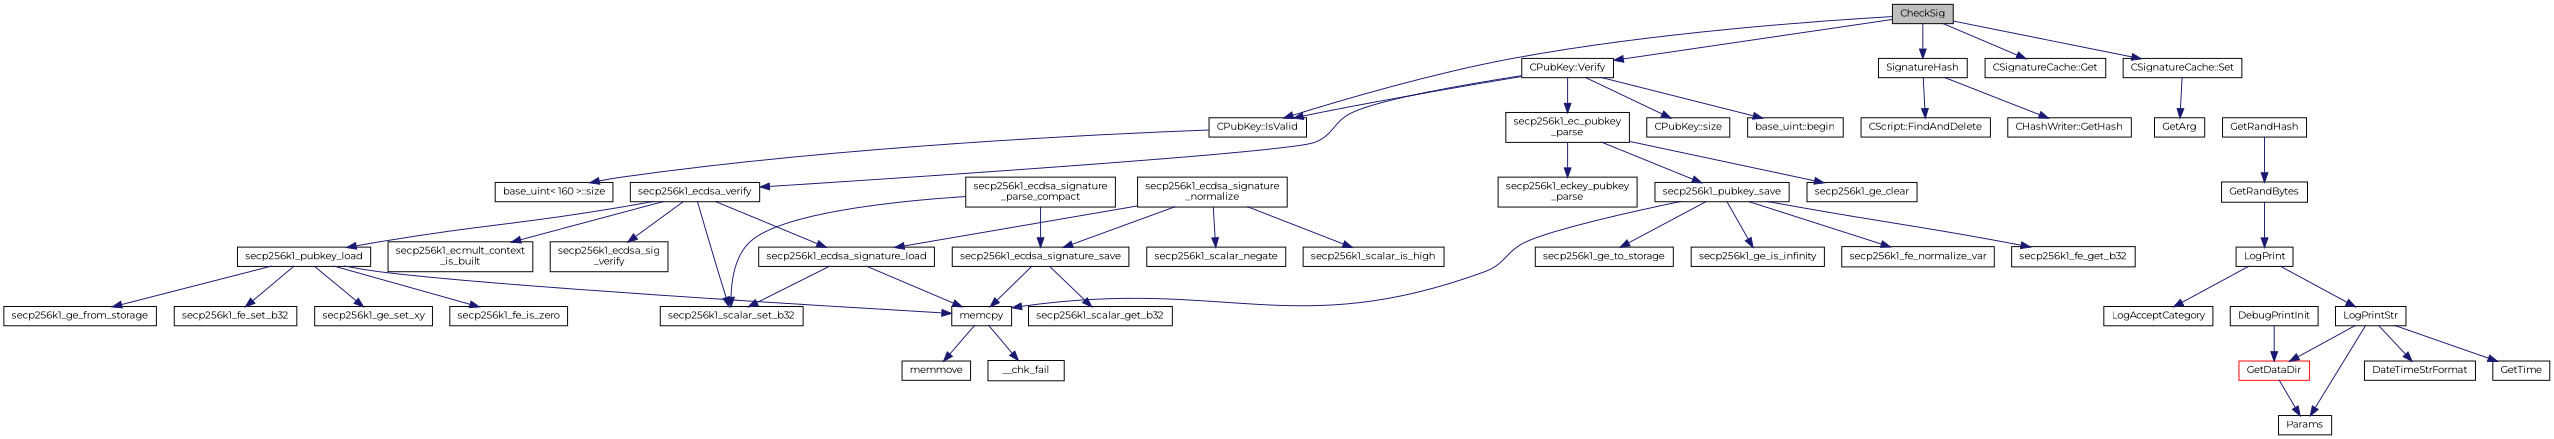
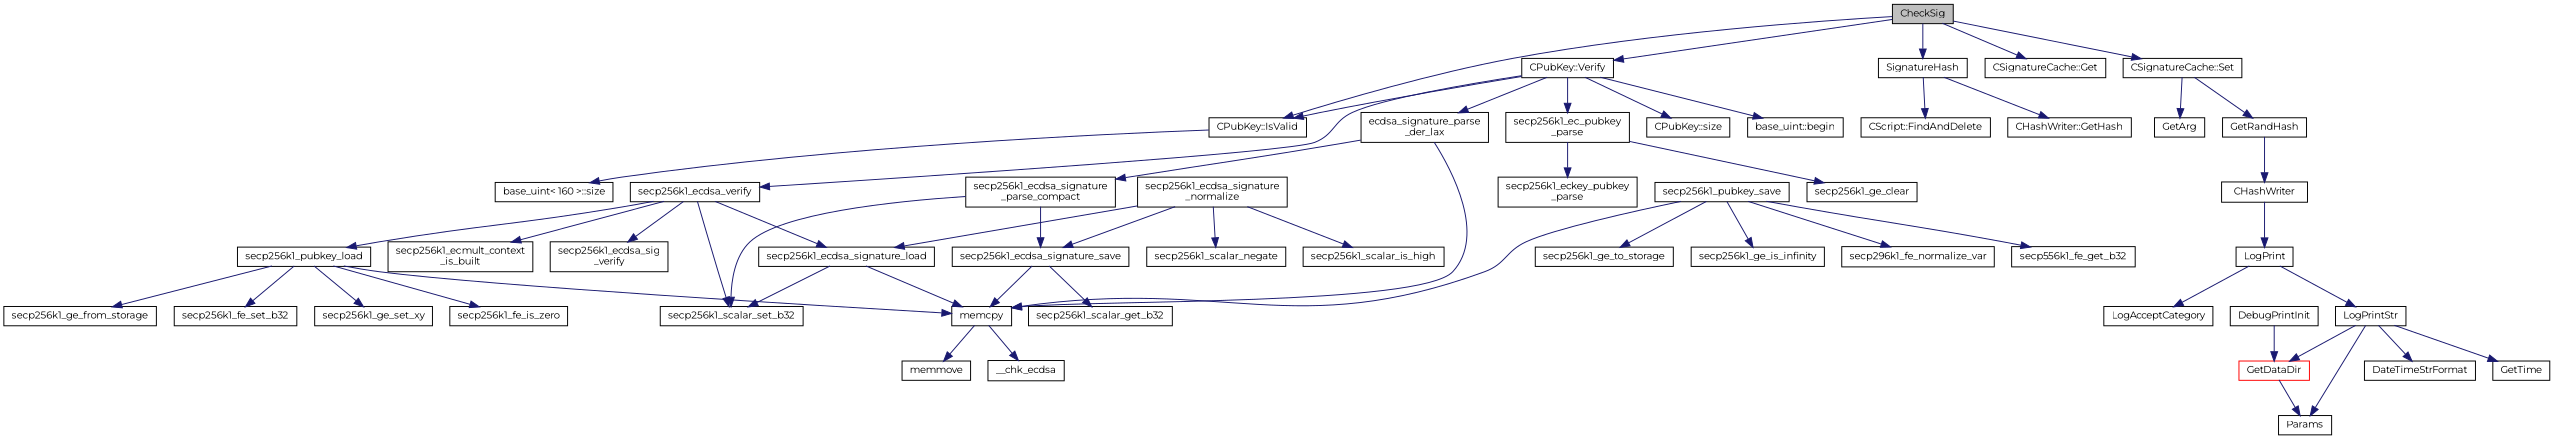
edge "CSignatureCache::Set" -> "GetRandHash": added
node "ecdsa_signature_parse _der_lax": added
edge "secp256k1_ec_pubkey _parse" -> "secp256k1_pubkey_save": removed
node "GetRandBytes": label "GetRandBytes" -> "CHashWriter"
node "secp256k1_fe_normalize_var": label "secp256k1_fe_normalize_var" -> "secp296k1_fe_normalize_var"
node "secp256k1_fe_get_b32": label "secp256k1_fe_get_b32" -> "secp556k1_fe_get_b32"
node "__chk_fail": label "__chk_fail" -> "__chk_ecdsa"
